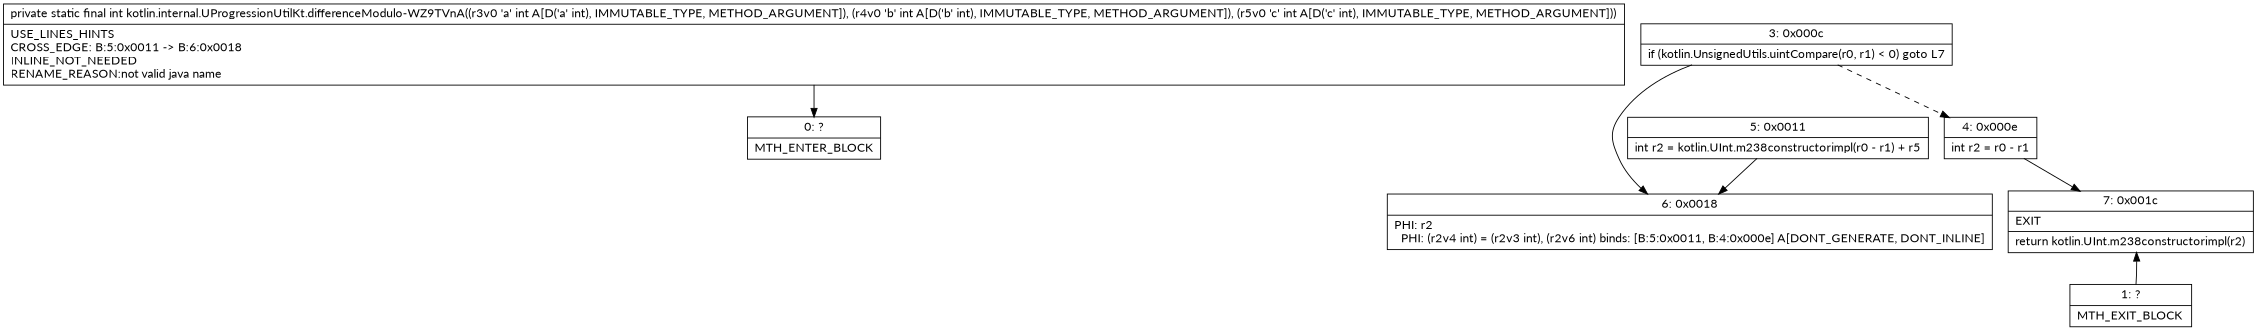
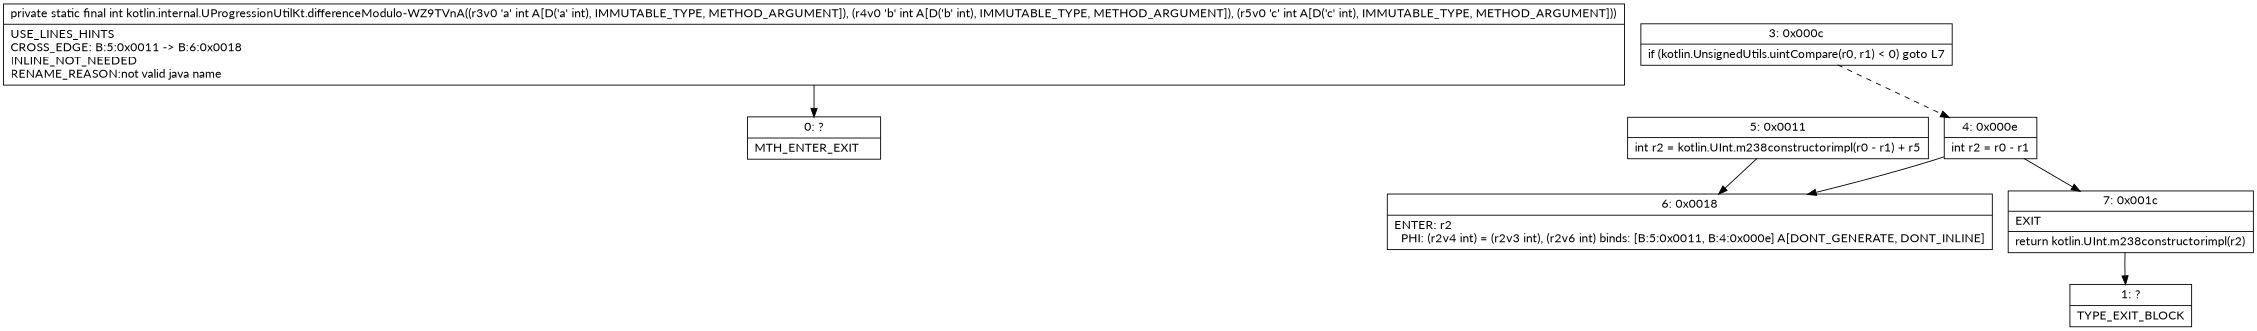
edge "3: 0x000c" -> "6: 0x0018": now "4: 0x000e" -> "6: 0x0018"
node "0: ?": text "MTH_ENTER_BLOCK" -> "MTH_ENTER_EXIT"
node "6: 0x0018": text "PHI: r2" -> "ENTER: r2"
edge "1: ?" -> "7: 0x001c": reversed
node "1: ?": text "MTH_EXIT_BLOCK" -> "TYPE_EXIT_BLOCK"
